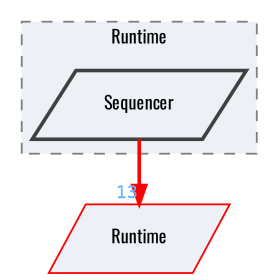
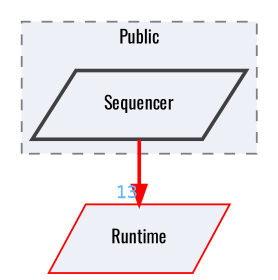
cluster "Runtime": label "Runtime" -> "Public"
